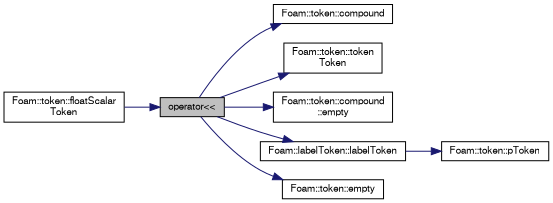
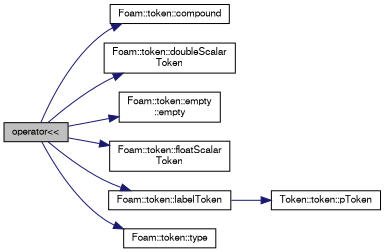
node "Foam::token::token Token": label "Foam::token::token Token" -> "Foam::token::doubleScalar Token"
edge "Foam::token::floatScalar Token" -> "operator<<": reversed
node "Foam::token::compound ::empty": label "Foam::token::compound ::empty" -> "Foam::token::empty ::empty"
node "Foam::labelToken::labelToken": label "Foam::labelToken::labelToken" -> "Foam::token::labelToken"
node "Foam::token::pToken": label "Foam::token::pToken" -> "Token::token::pToken"
node "Foam::token::empty": label "Foam::token::empty" -> "Foam::token::type"
